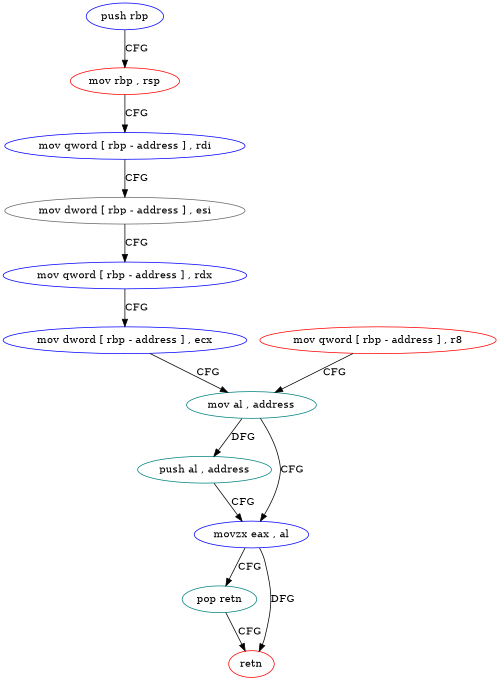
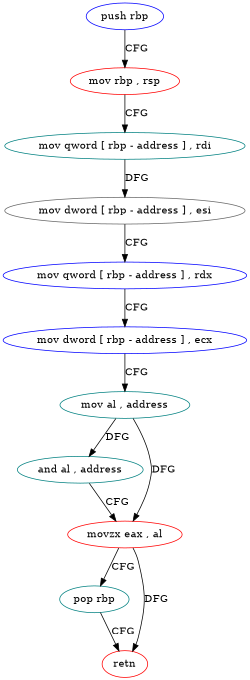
node "mov qword [ rbp - address ] , rdi": color blue -> teal
edge "mov qword [ rbp - address ] , rdi" -> "mov dword [ rbp - address ] , esi": label "CFG" -> "DFG"
node "mov qword [ rbp - address ] , r8": removed
node "push al , address": label "push al , address" -> "and al , address"
edge "mov al , address" -> "movzx eax , al": label "CFG" -> "DFG"
node "movzx eax , al": color blue -> red
node "pop retn": label "pop retn" -> "pop rbp"
